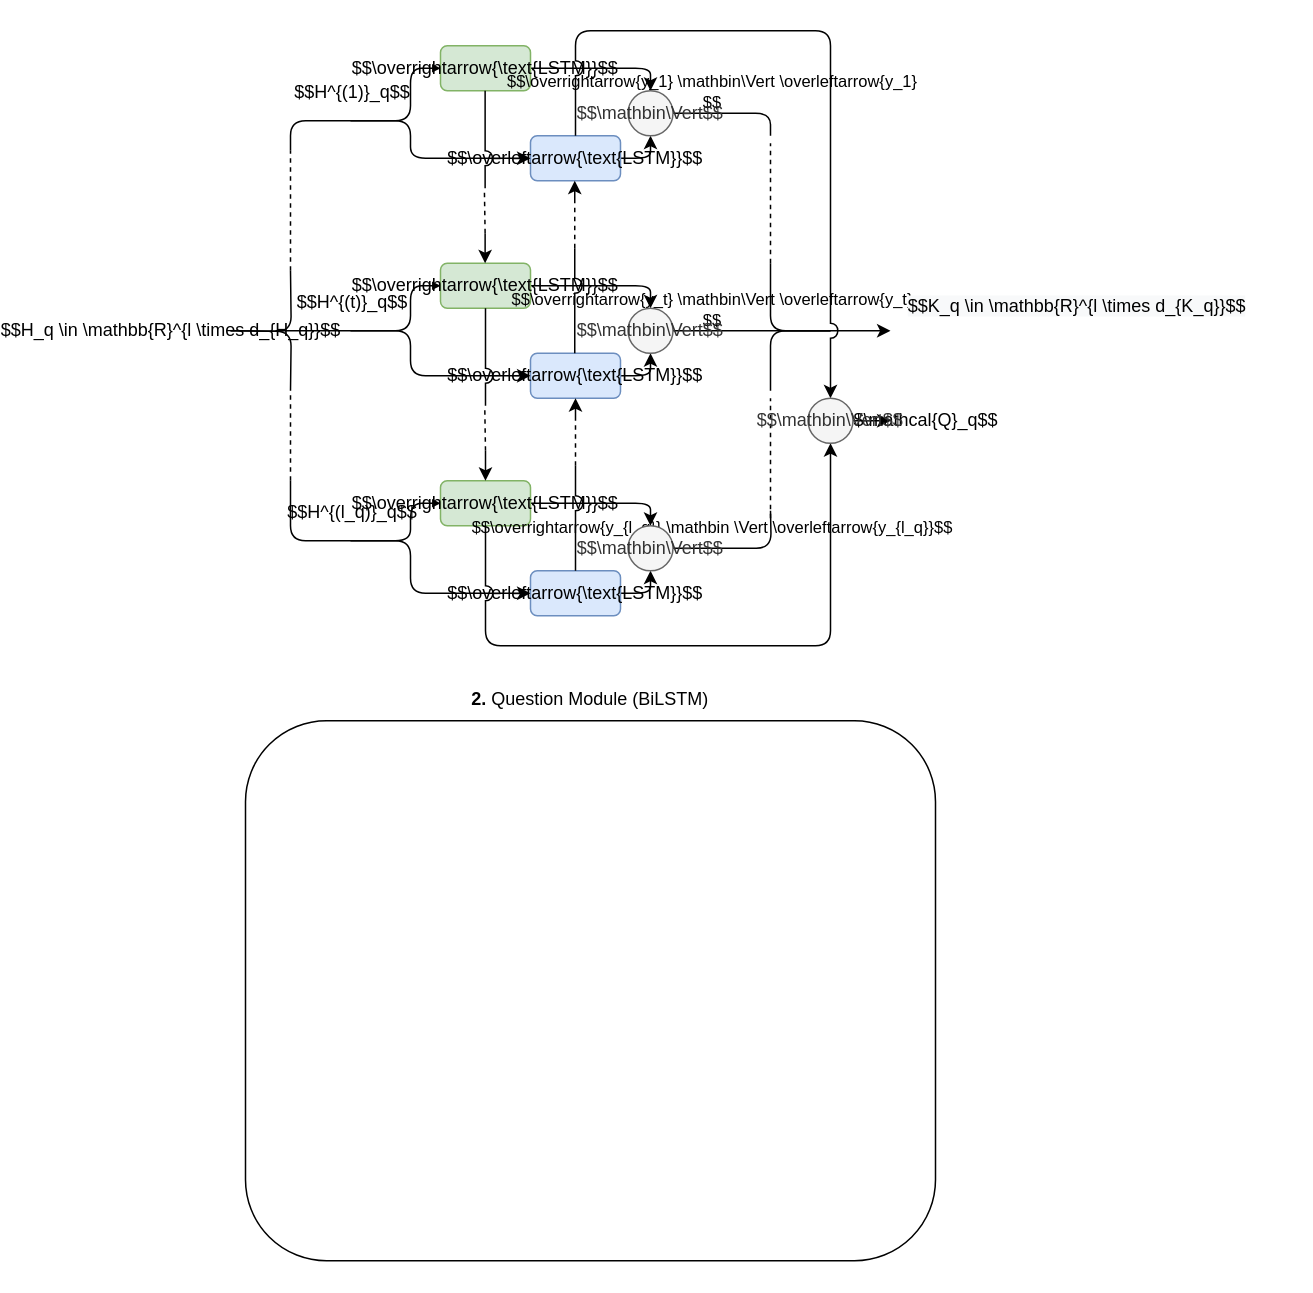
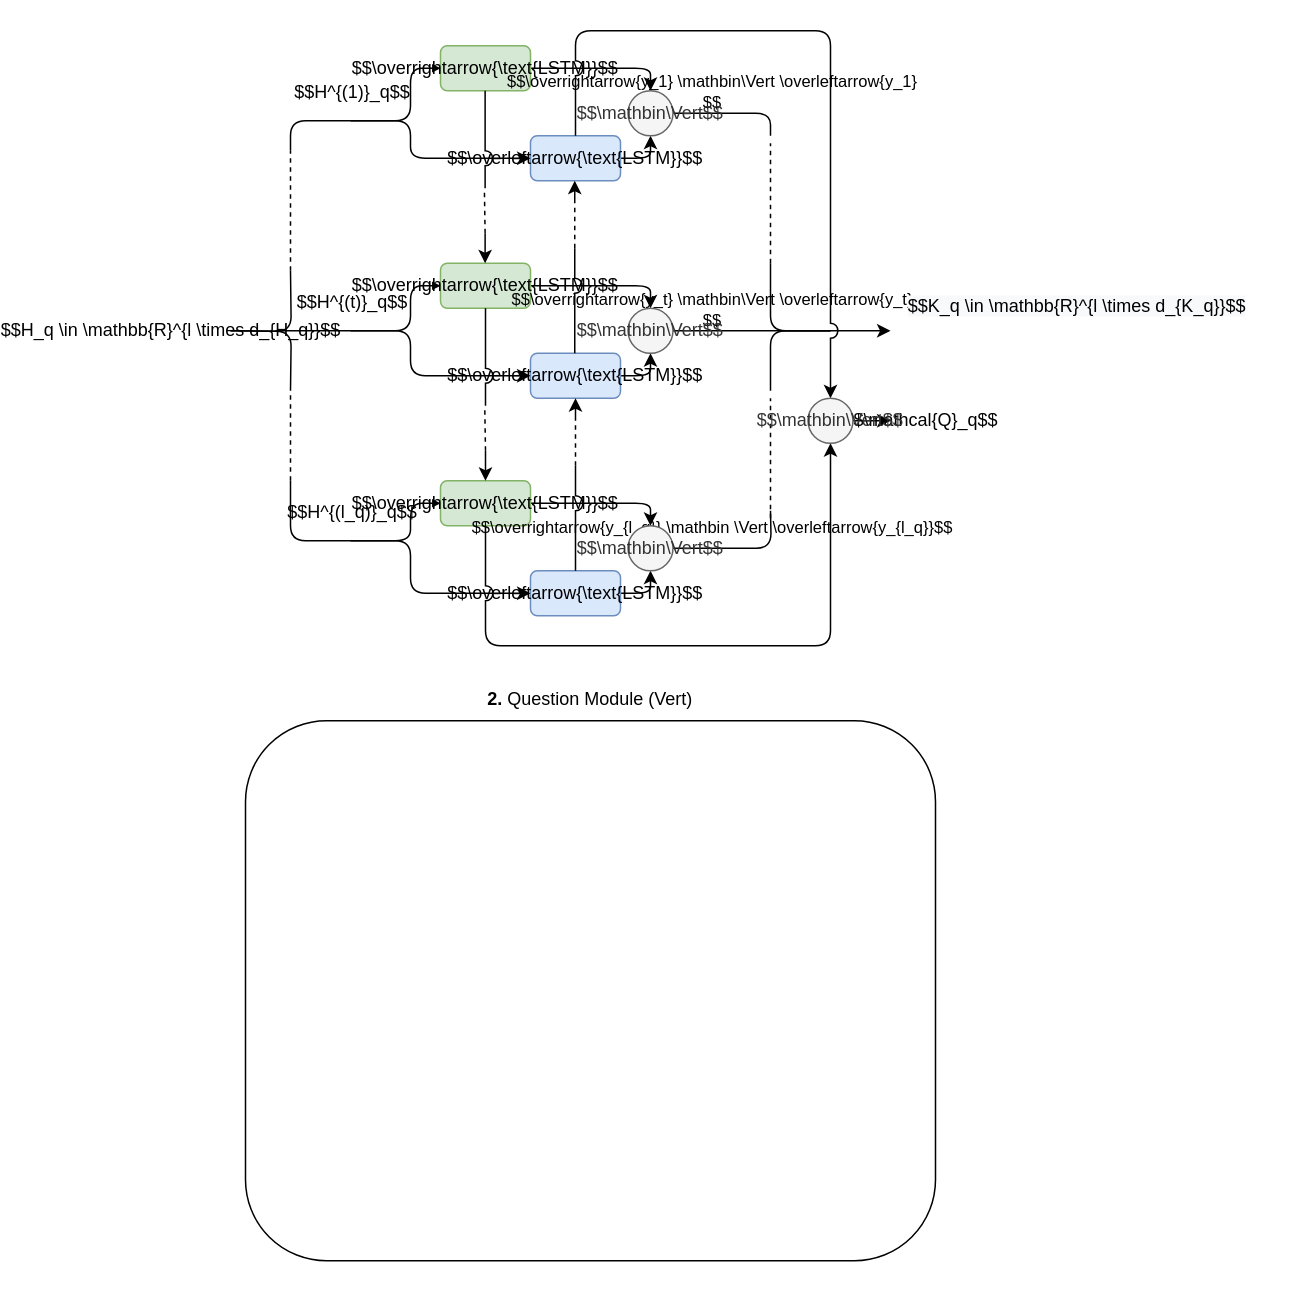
node "2. Question Module (BiLSTM)": label "2. Question Module (BiLSTM)" -> "2. Question Module (Vert)"
